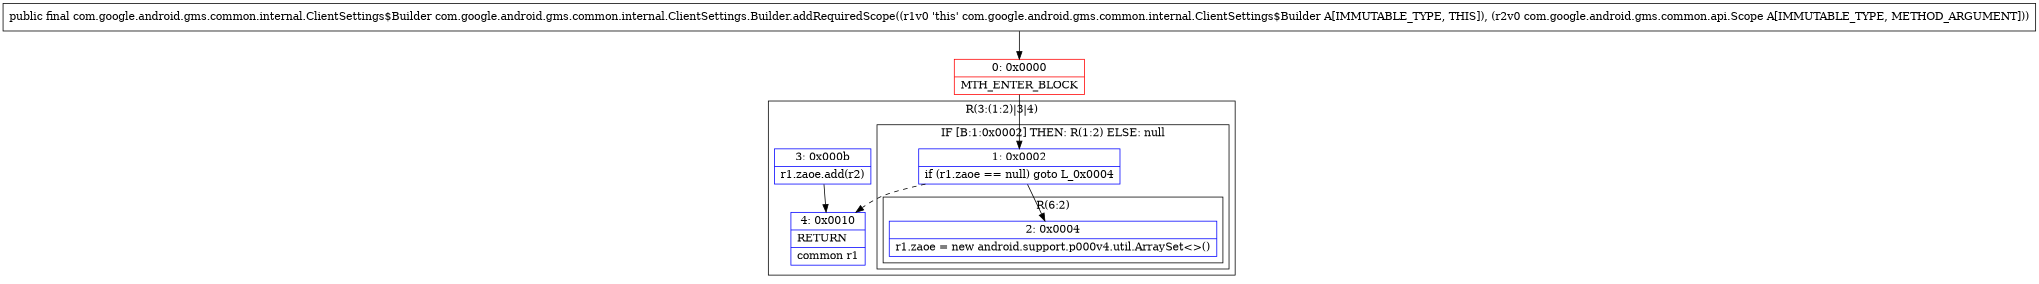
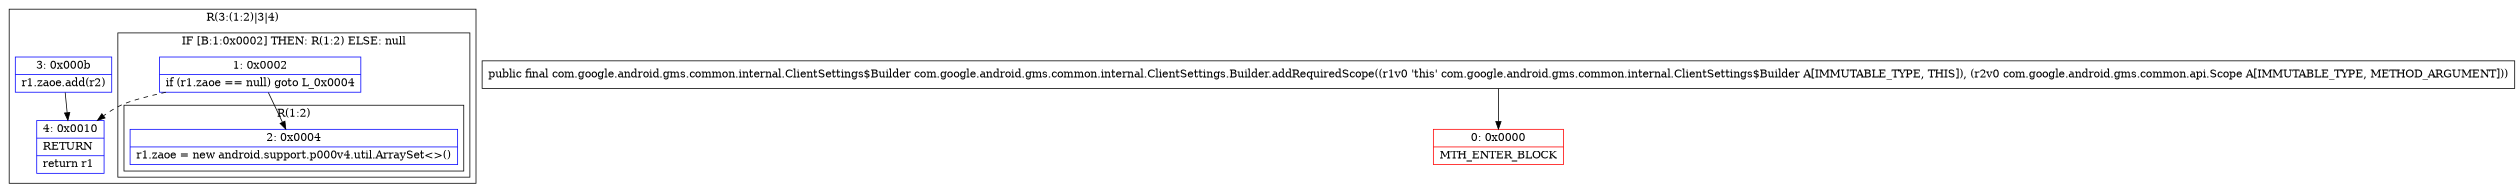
edge "0: 0x0000" -> "1: 0x0002": removed
cluster "R(6:2)": label "R(6:2)" -> "R(1:2)"
node "4: 0x0010": text "common r1" -> "return r1"
